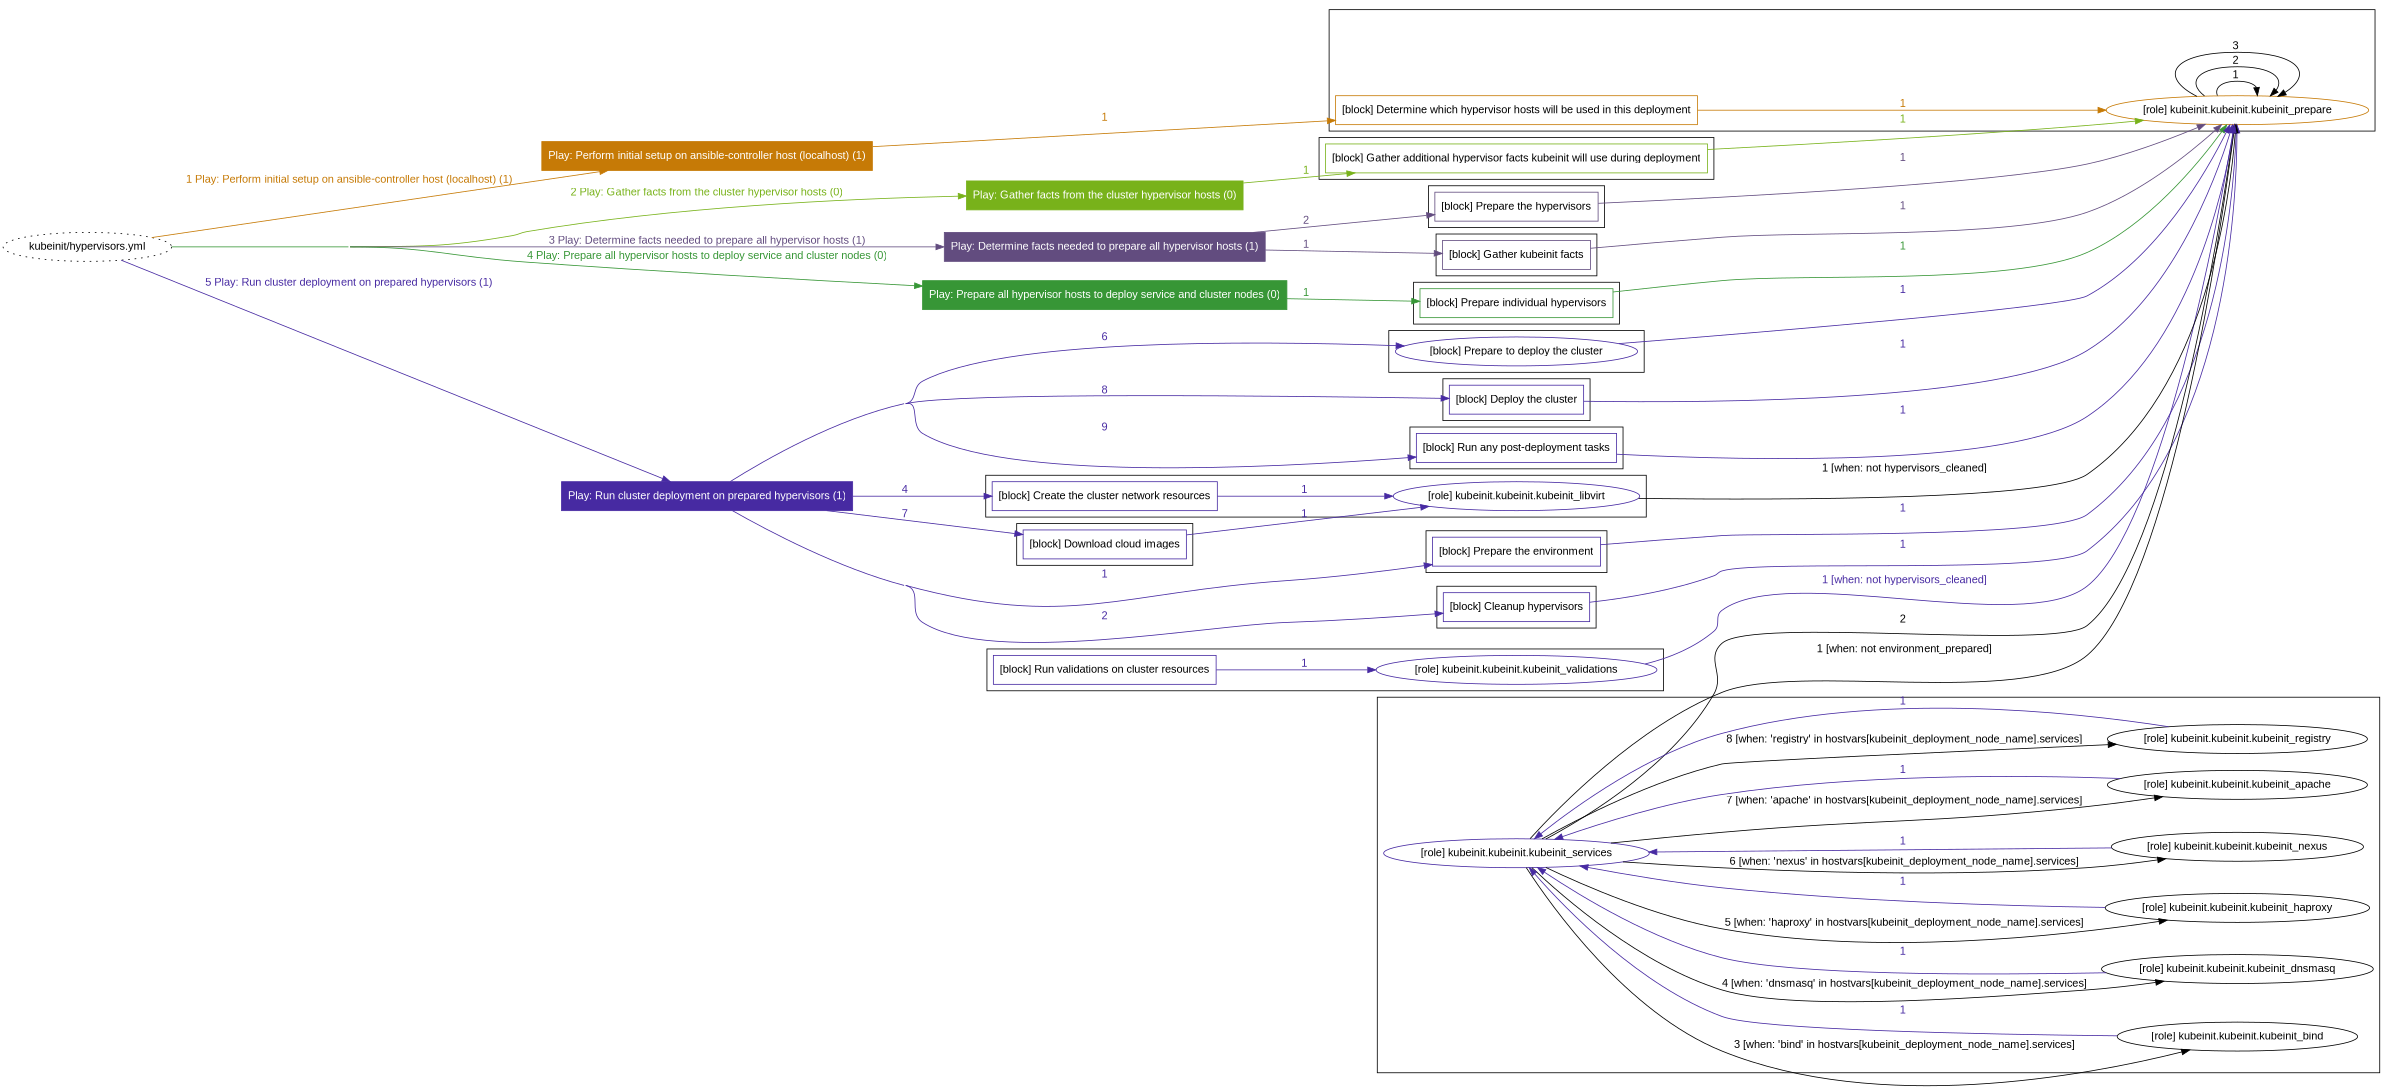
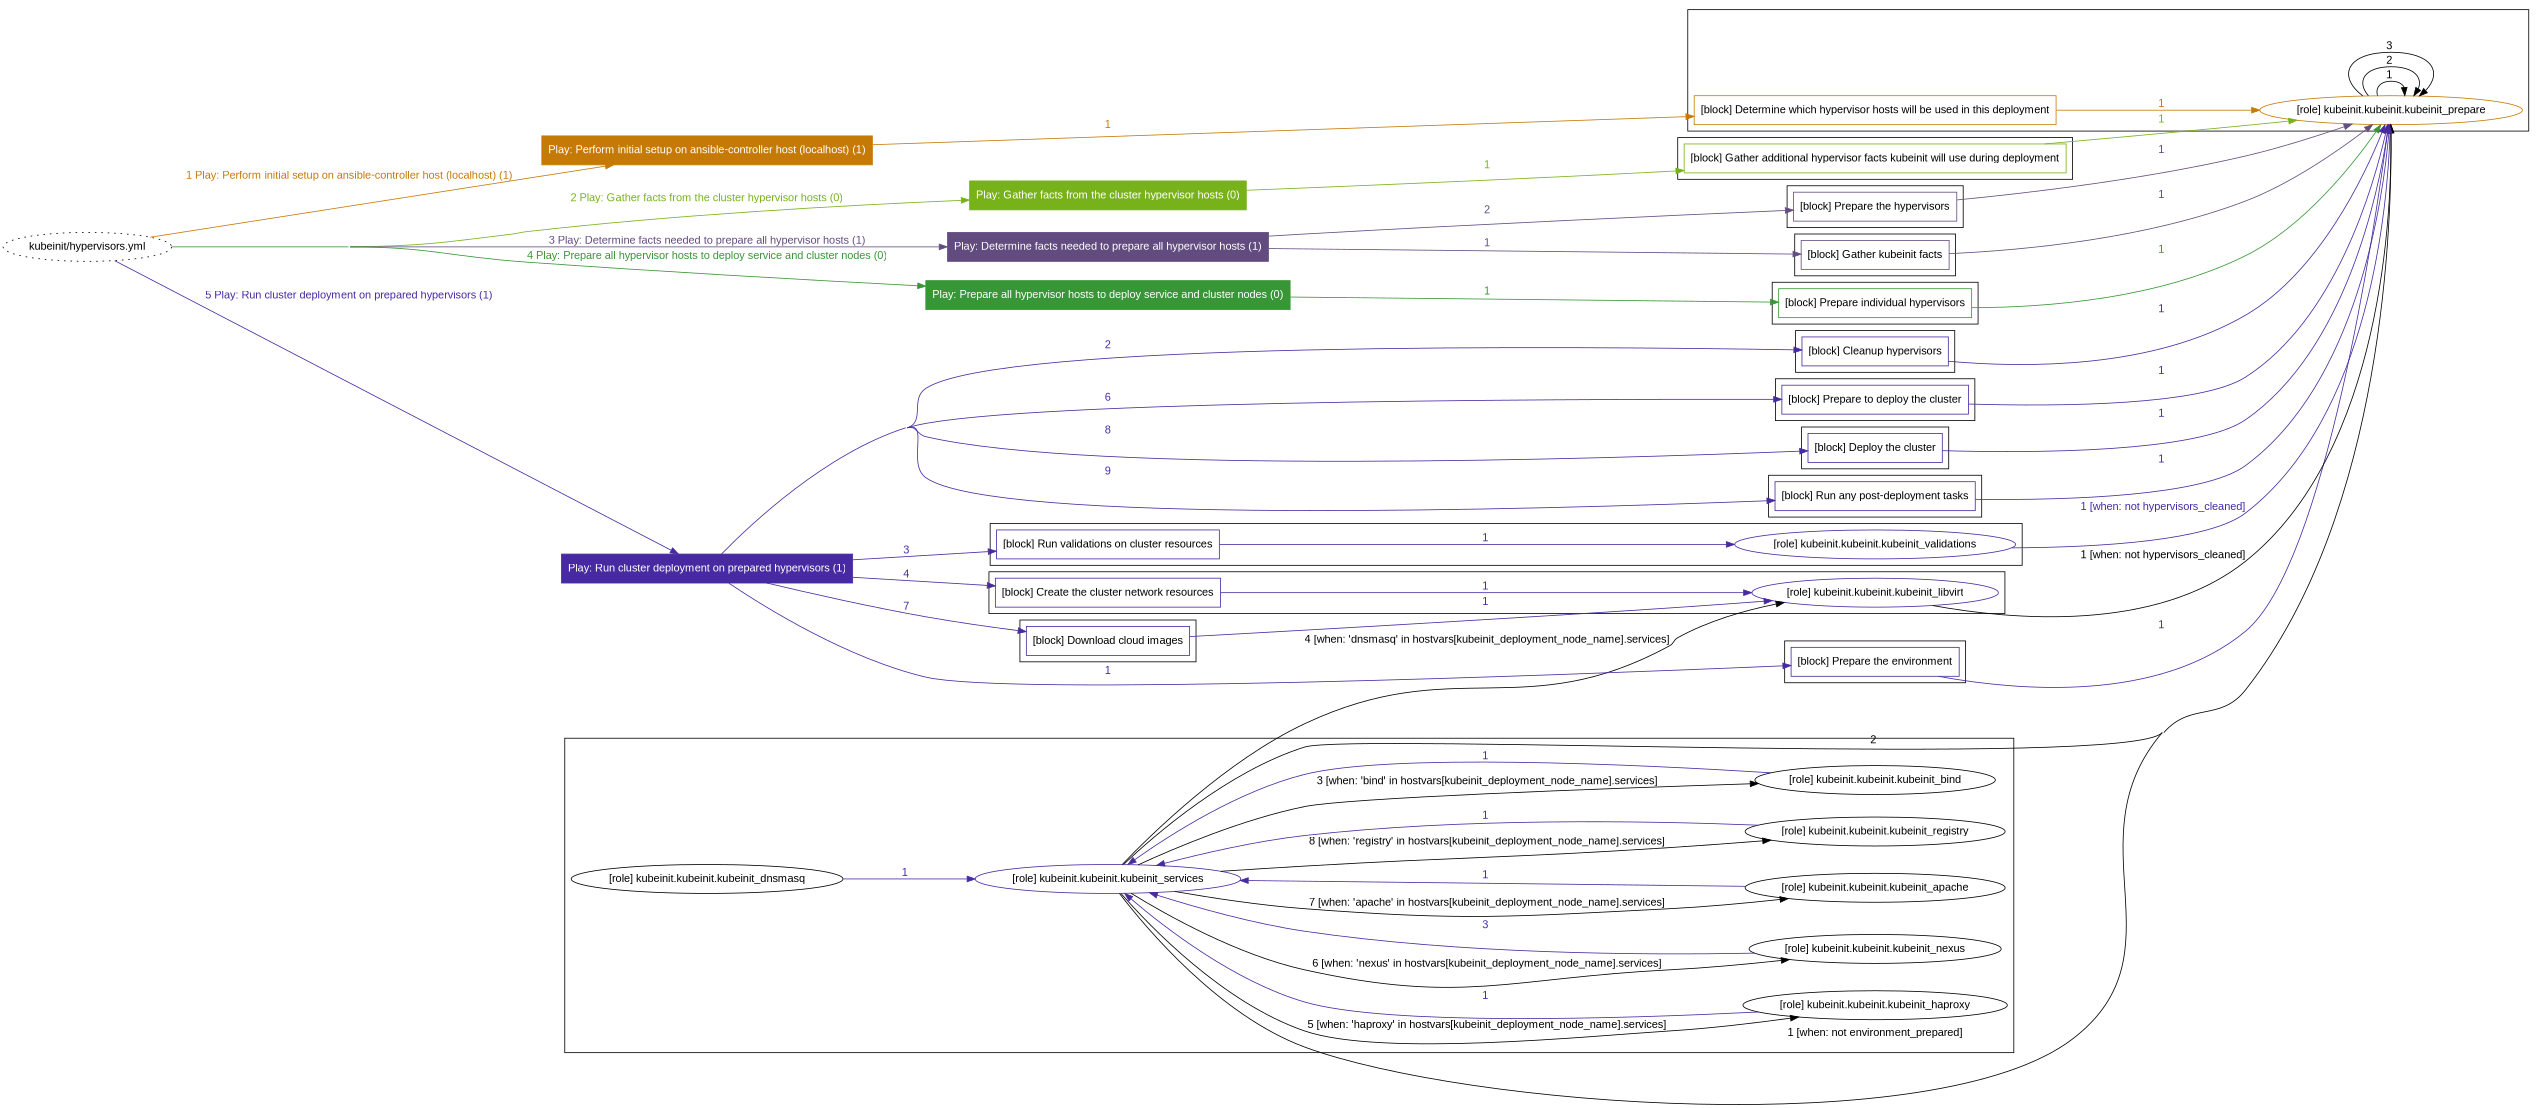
node "[block] Prepare to deploy the cluster": shape ellipse -> box
edge "Play: Run cluster deployment on prepared hypervisors (1)" -> "[block] Run validations on cluster resources": added, label "3"
edge "[role] kubeinit.kubeinit.kubeinit_nexus" -> "[role] kubeinit.kubeinit.kubeinit_services": label "1 " -> "3 "
edge "[role] kubeinit.kubeinit.kubeinit_services" -> "[role] kubeinit.kubeinit.kubeinit_dnsmasq": now "[role] kubeinit.kubeinit.kubeinit_services" -> "[role] kubeinit.kubeinit.kubeinit_libvirt"
